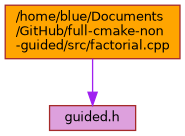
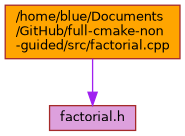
node "guided.h": label "guided.h" -> "factorial.h"
